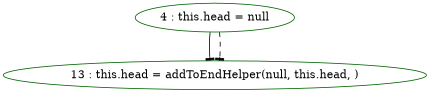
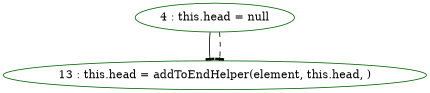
node "13 : this.head = addToEndHelper(null, this.head, )": label "13 : this.head = addToEndHelper(null, this.head, )" -> "13 : this.head = addToEndHelper(element, this.head, )"
